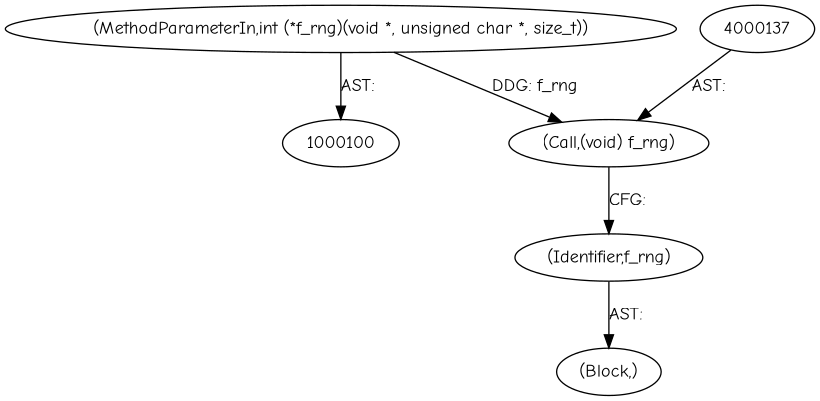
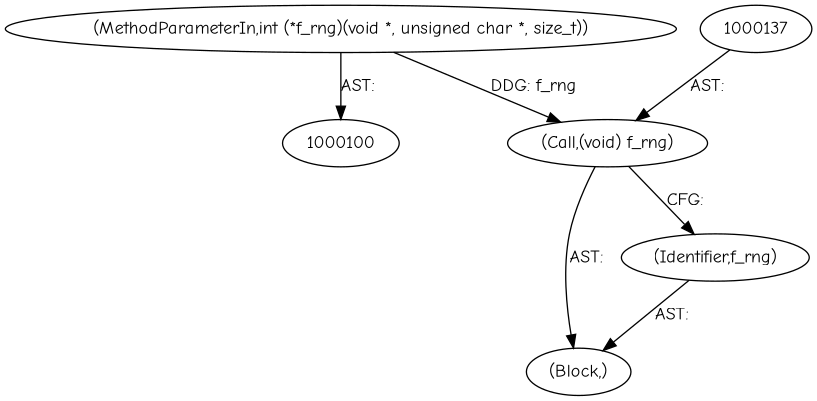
node "4000137": label "4000137" -> "1000137"
edge "(Call,(void) f_rng)" -> "(Block,)": added, label "AST:"
